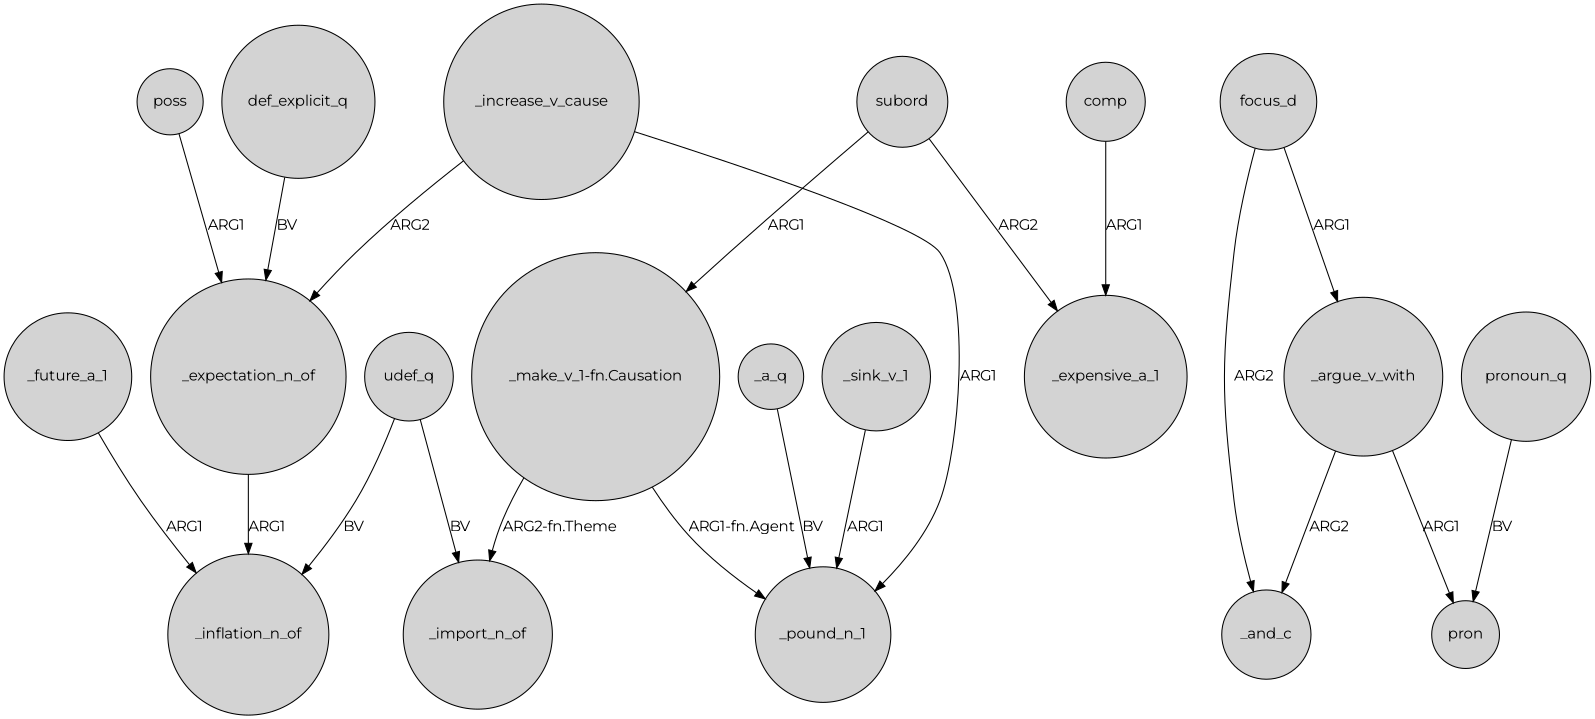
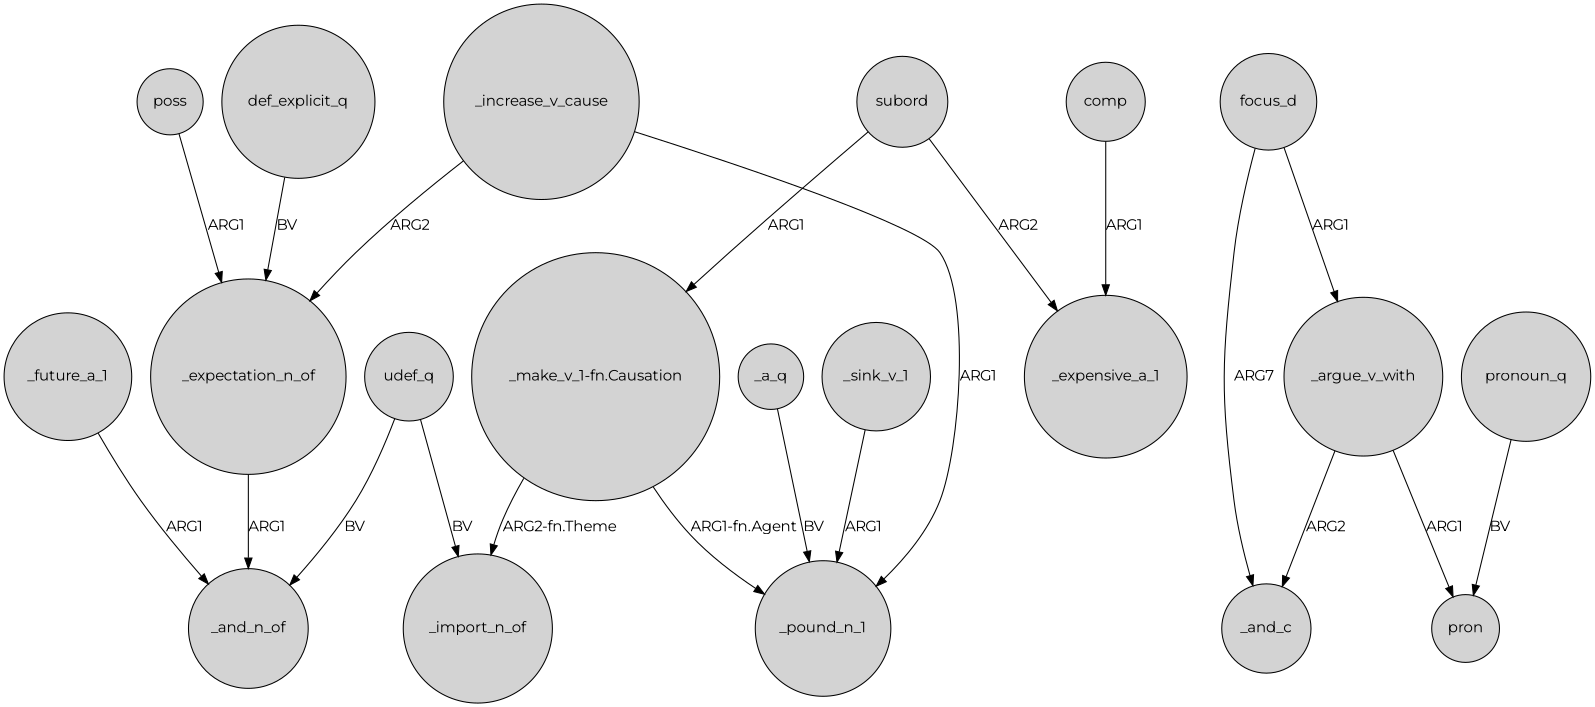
edge "focus_d" -> "_and_c": label "ARG2" -> "ARG7"
node "_inflation_n_of": label "_inflation_n_of" -> "_and_n_of"
